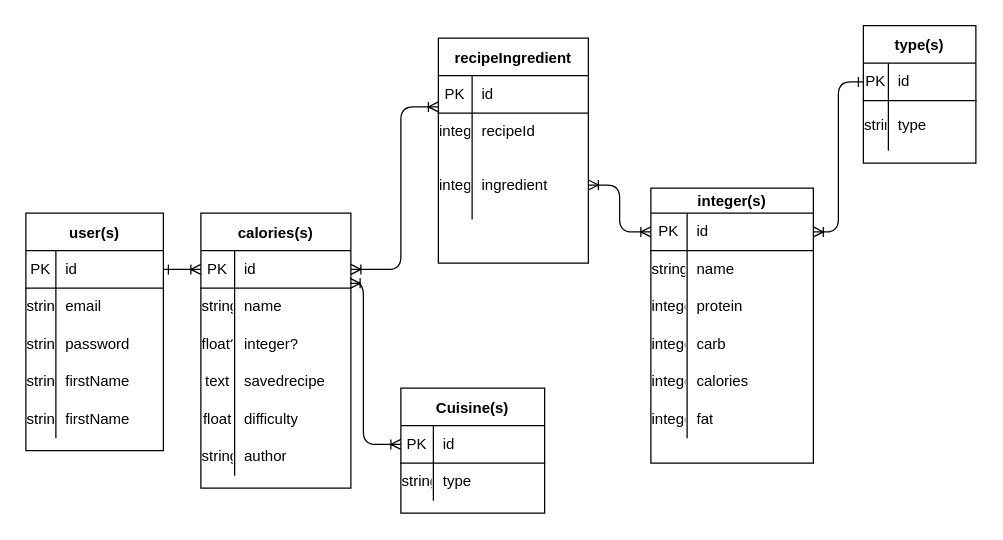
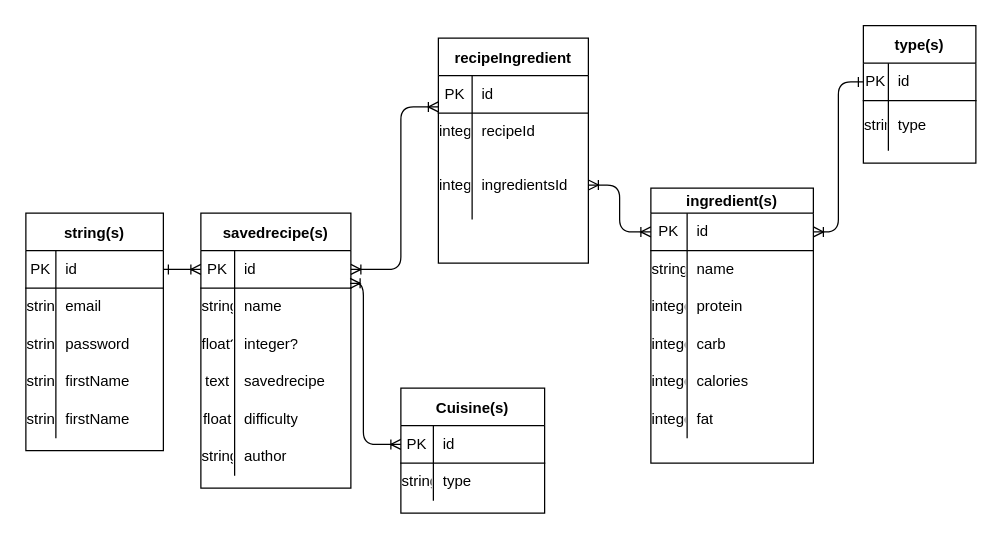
node "ingredient": label "ingredient" -> "ingredientsId"
node "integer(s)": label "integer(s)" -> "ingredient(s)"
node "user(s)": label "user(s)" -> "string(s)"
node "calories(s)": label "calories(s)" -> "savedrecipe(s)"
